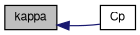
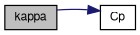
edge "Cp" -> "kappa": reversed
